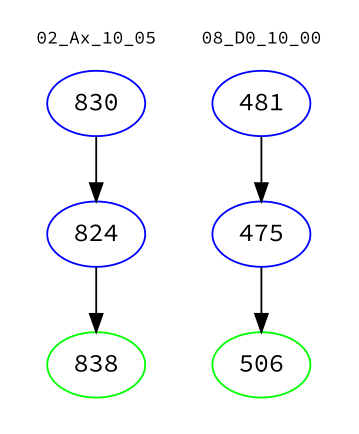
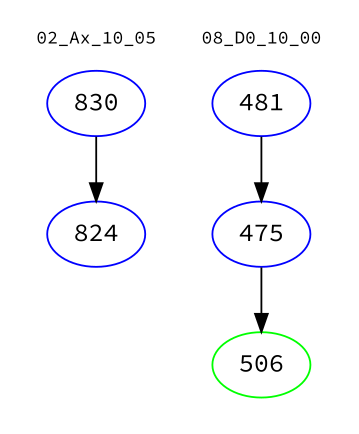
node "838": removed
